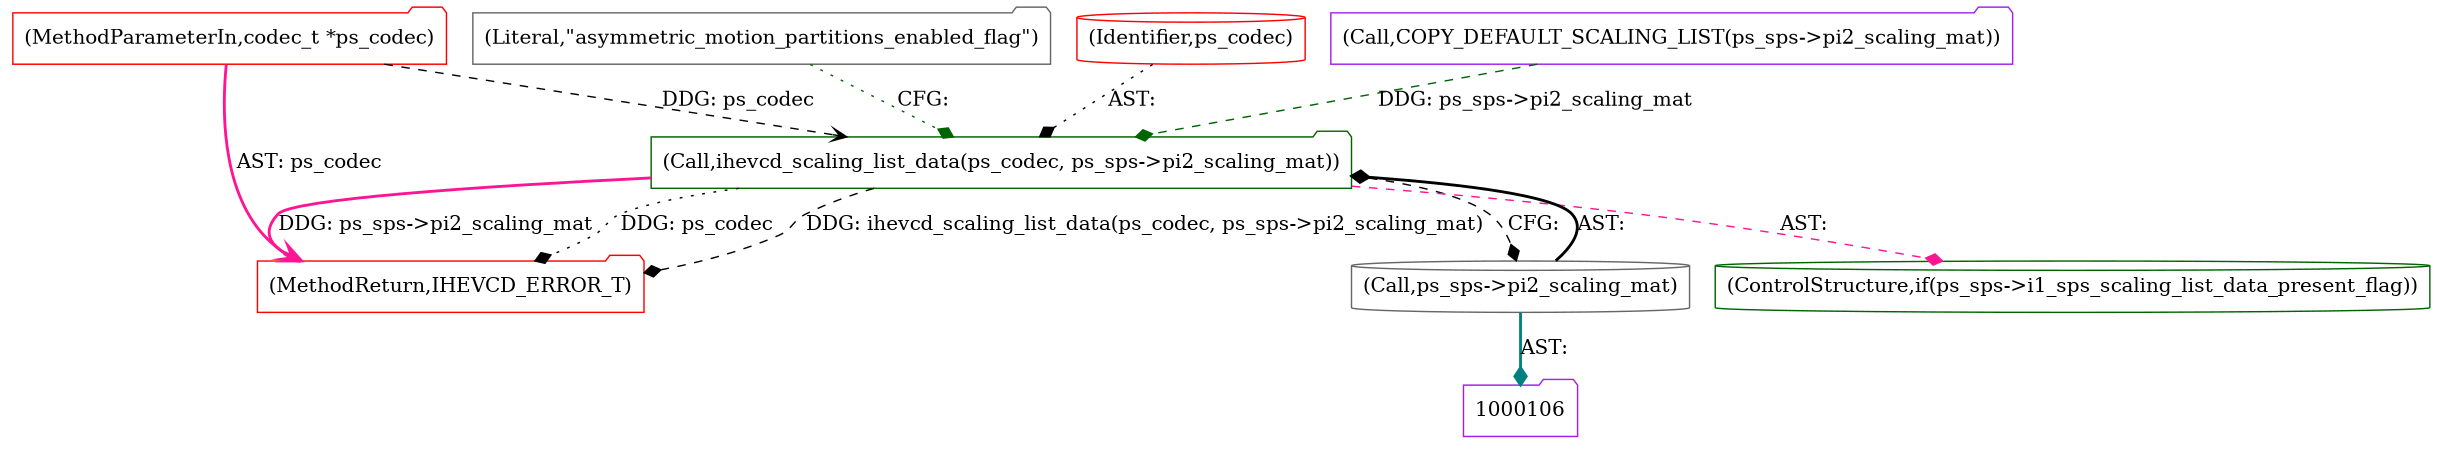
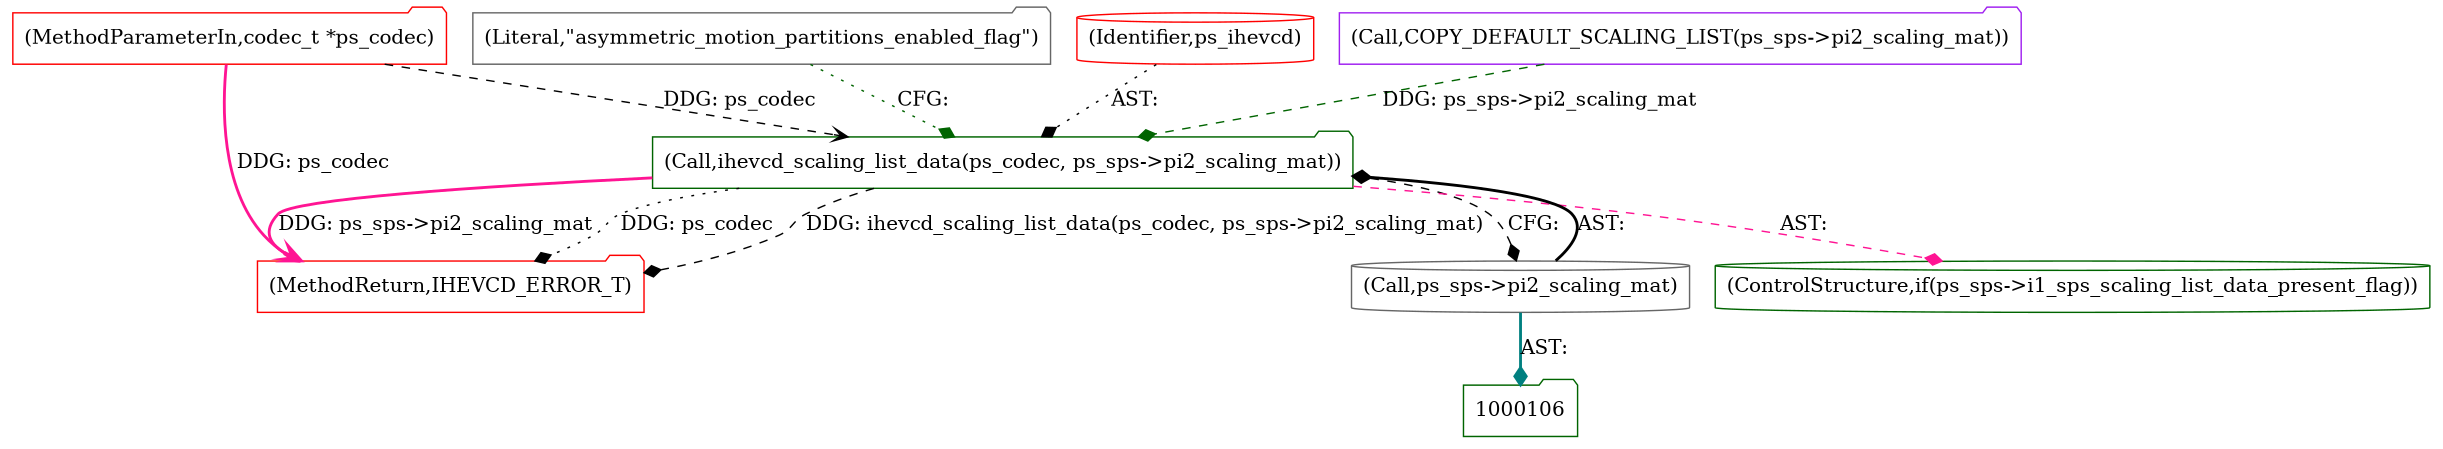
node "(Identifier,ps_codec)": label "(Identifier,ps_codec)" -> "(Identifier,ps_ihevcd)"
edge "(MethodParameterIn,codec_t *ps_codec)" -> "(MethodReturn,IHEVCD_ERROR_T)": label "AST: ps_codec" -> "DDG: ps_codec"
node "1000106": color purple -> darkgreen
